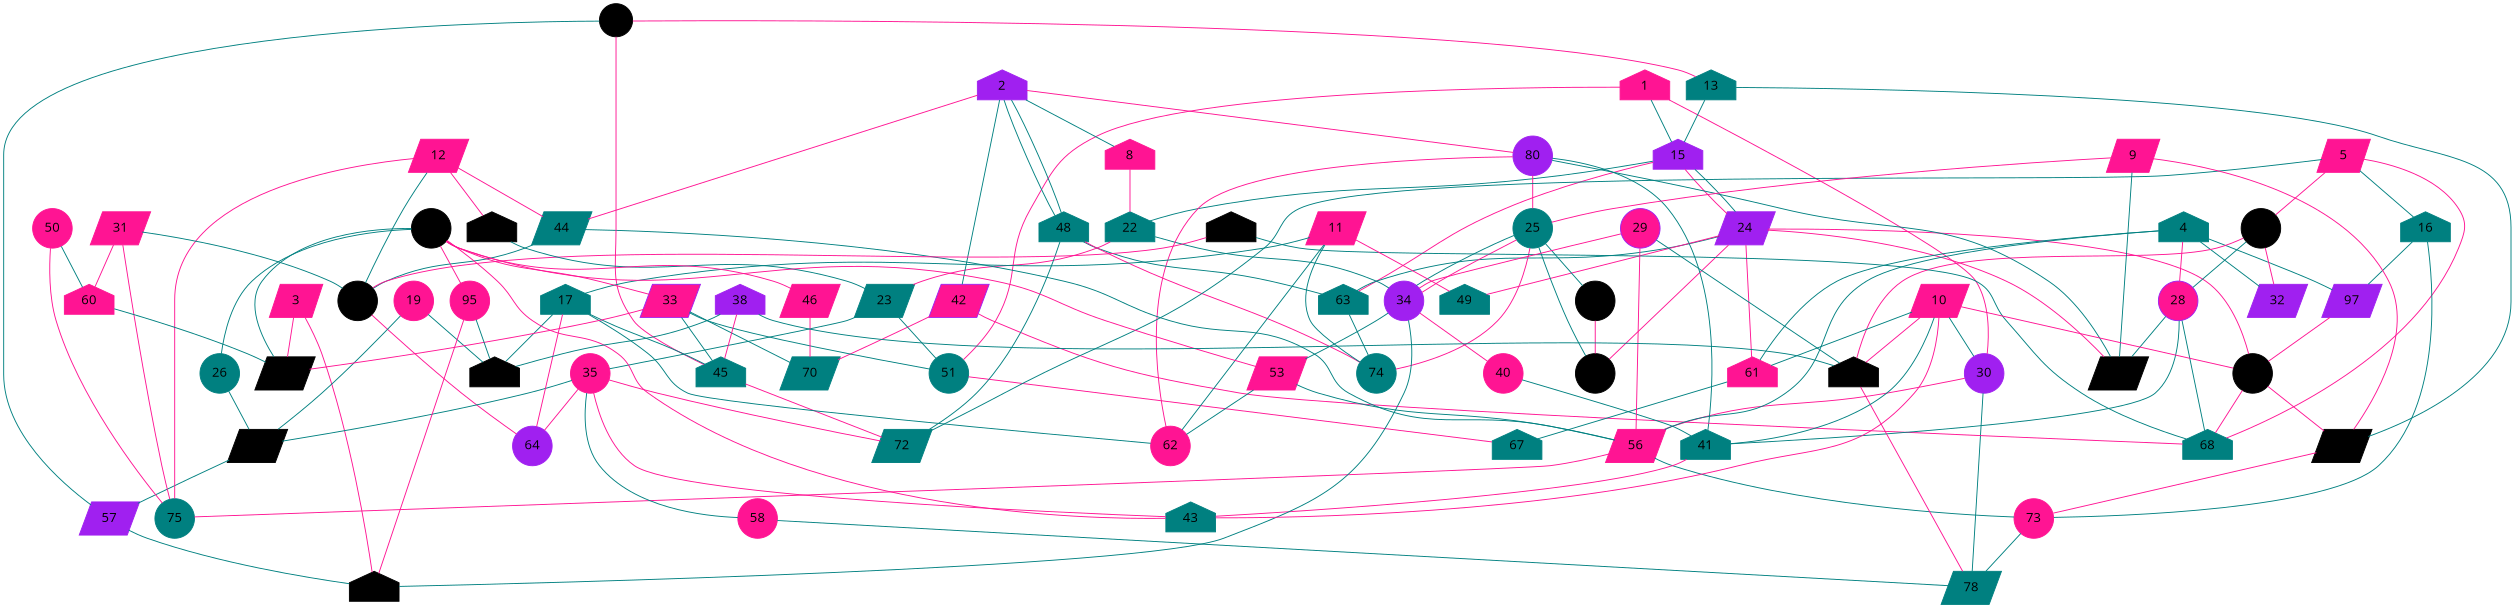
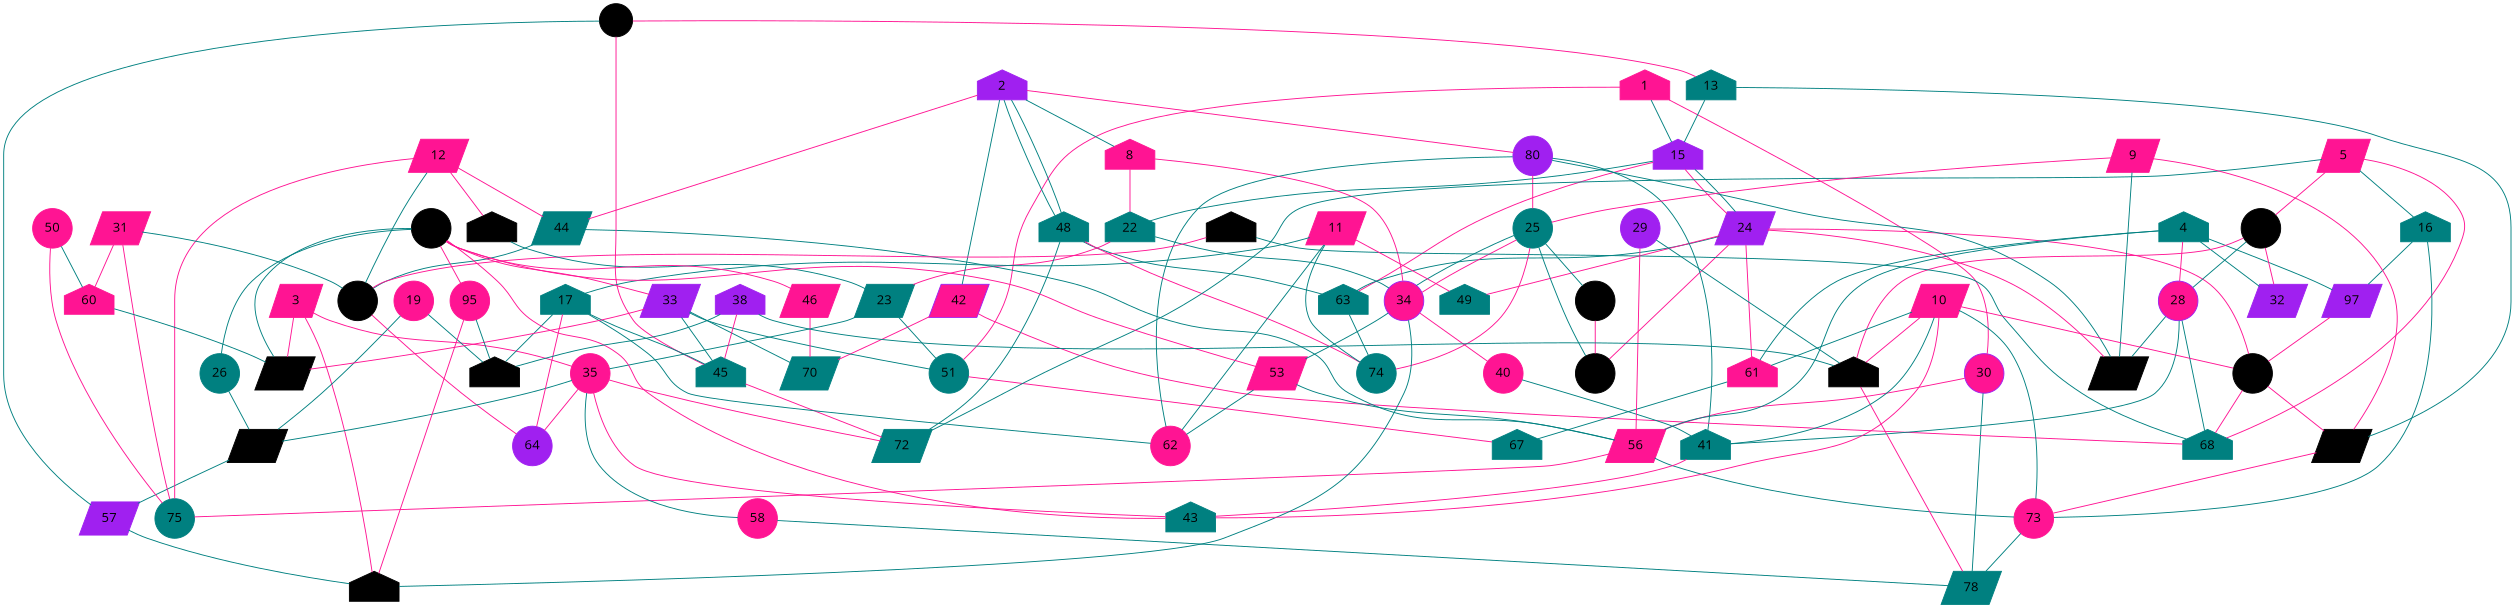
edge "80" -- "62": color deeppink -> teal
node "29": fillcolor deeppink -> purple
edge "29" -- "34": now "8" -- "34"
node "33": fillcolor deeppink -> purple
node "34": fillcolor purple -> deeppink
edge "10" -- "30": now "10" -- "73"
edge "3" -- "35": added
node "30": fillcolor purple -> deeppink
